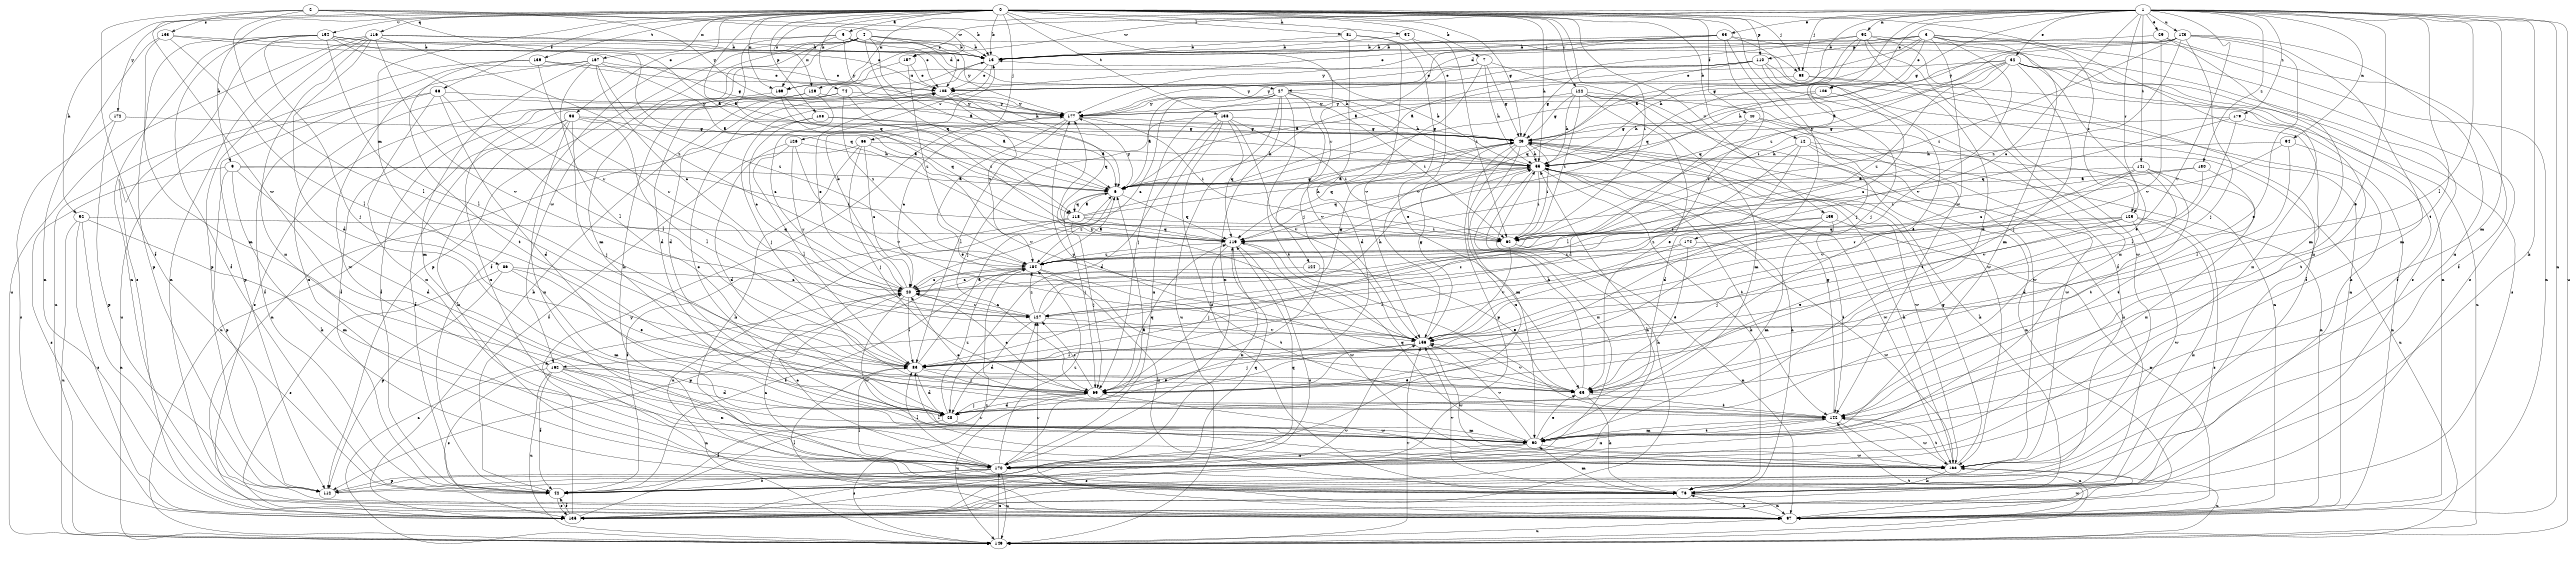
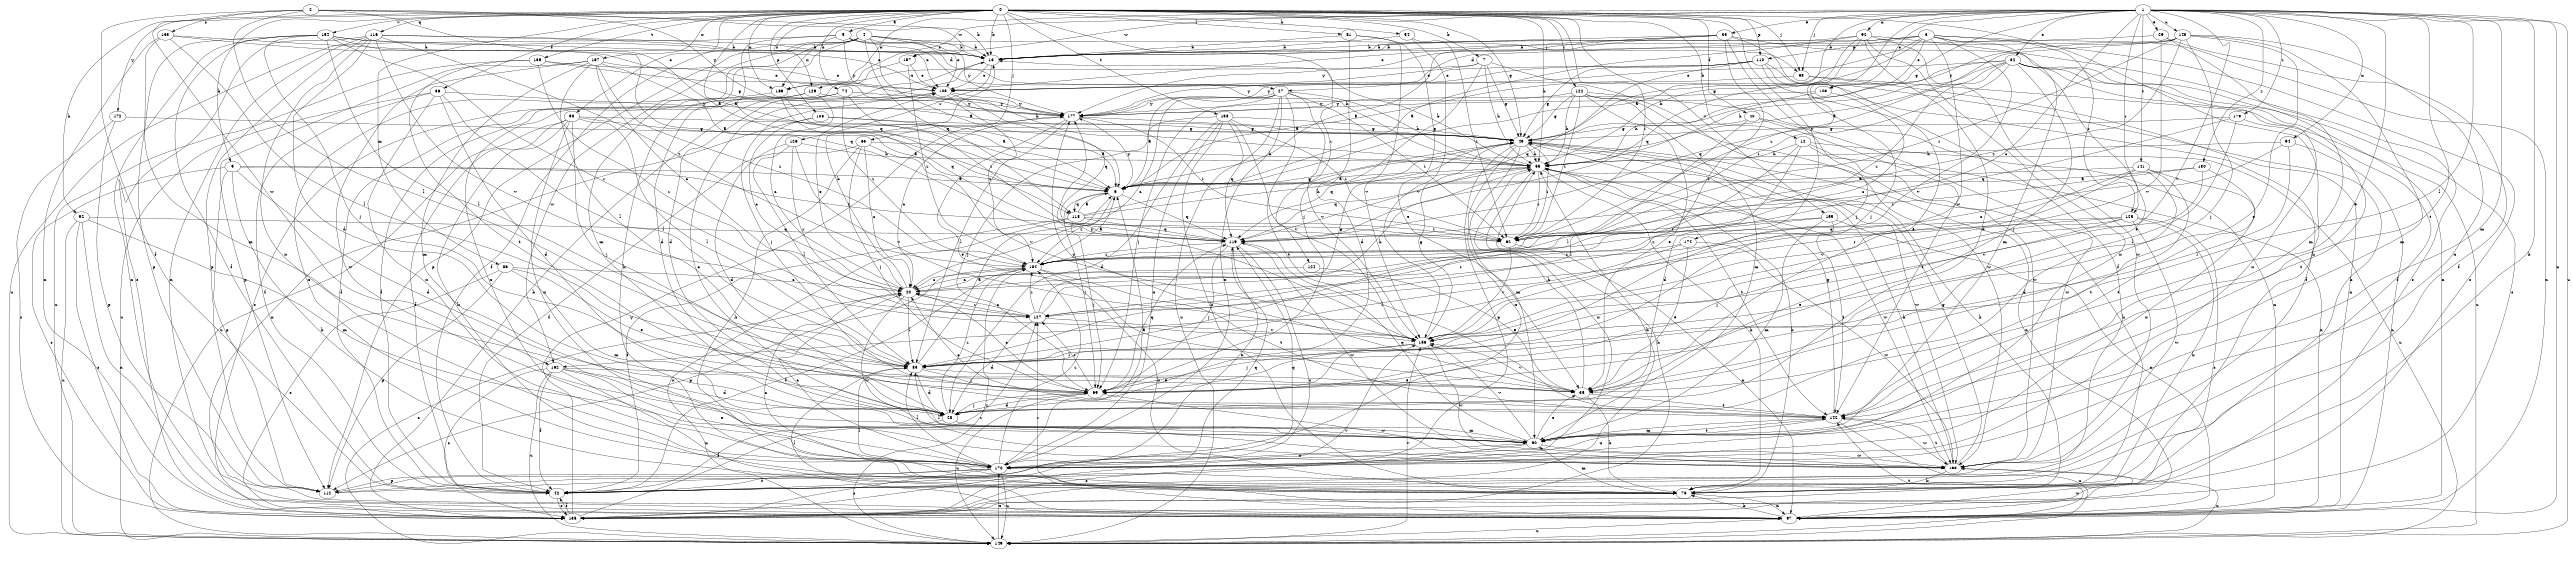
edge "76" -> "156": removed, label "v"
